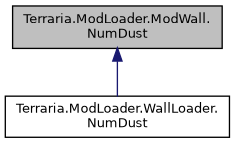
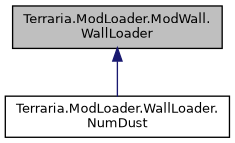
node "Terraria.ModLoader.ModWall. NumDust": label "Terraria.ModLoader.ModWall. NumDust" -> "Terraria.ModLoader.ModWall. WallLoader"
